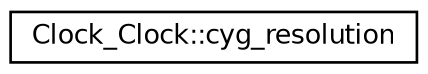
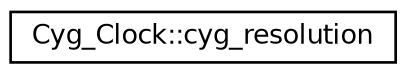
node "Clock_Clock::cyg_resolution": label "Clock_Clock::cyg_resolution" -> "Cyg_Clock::cyg_resolution"
